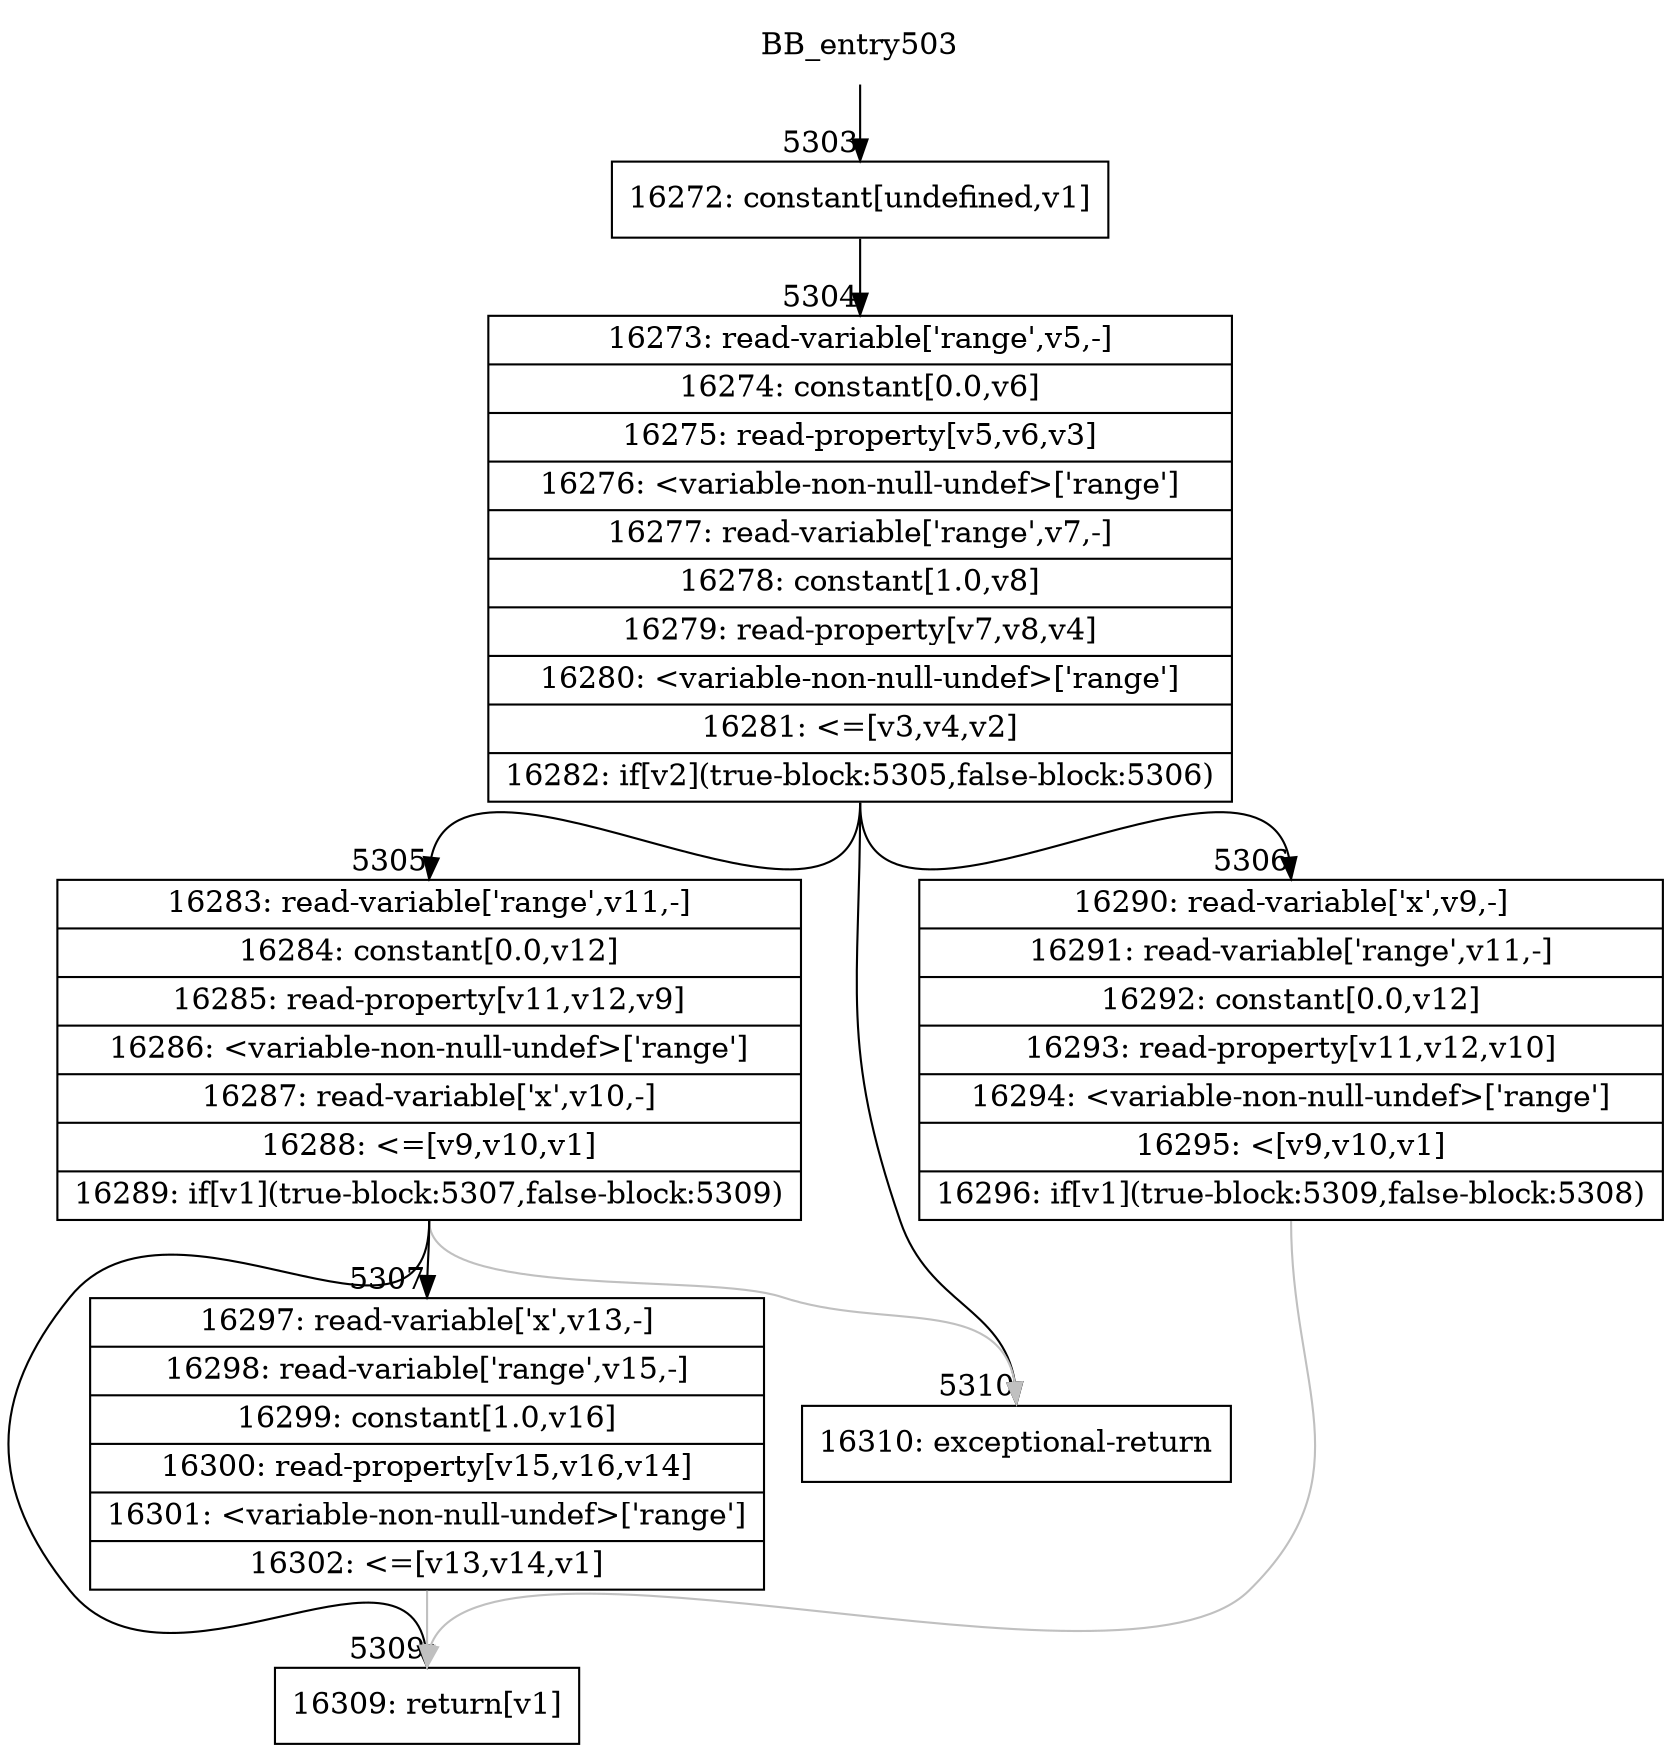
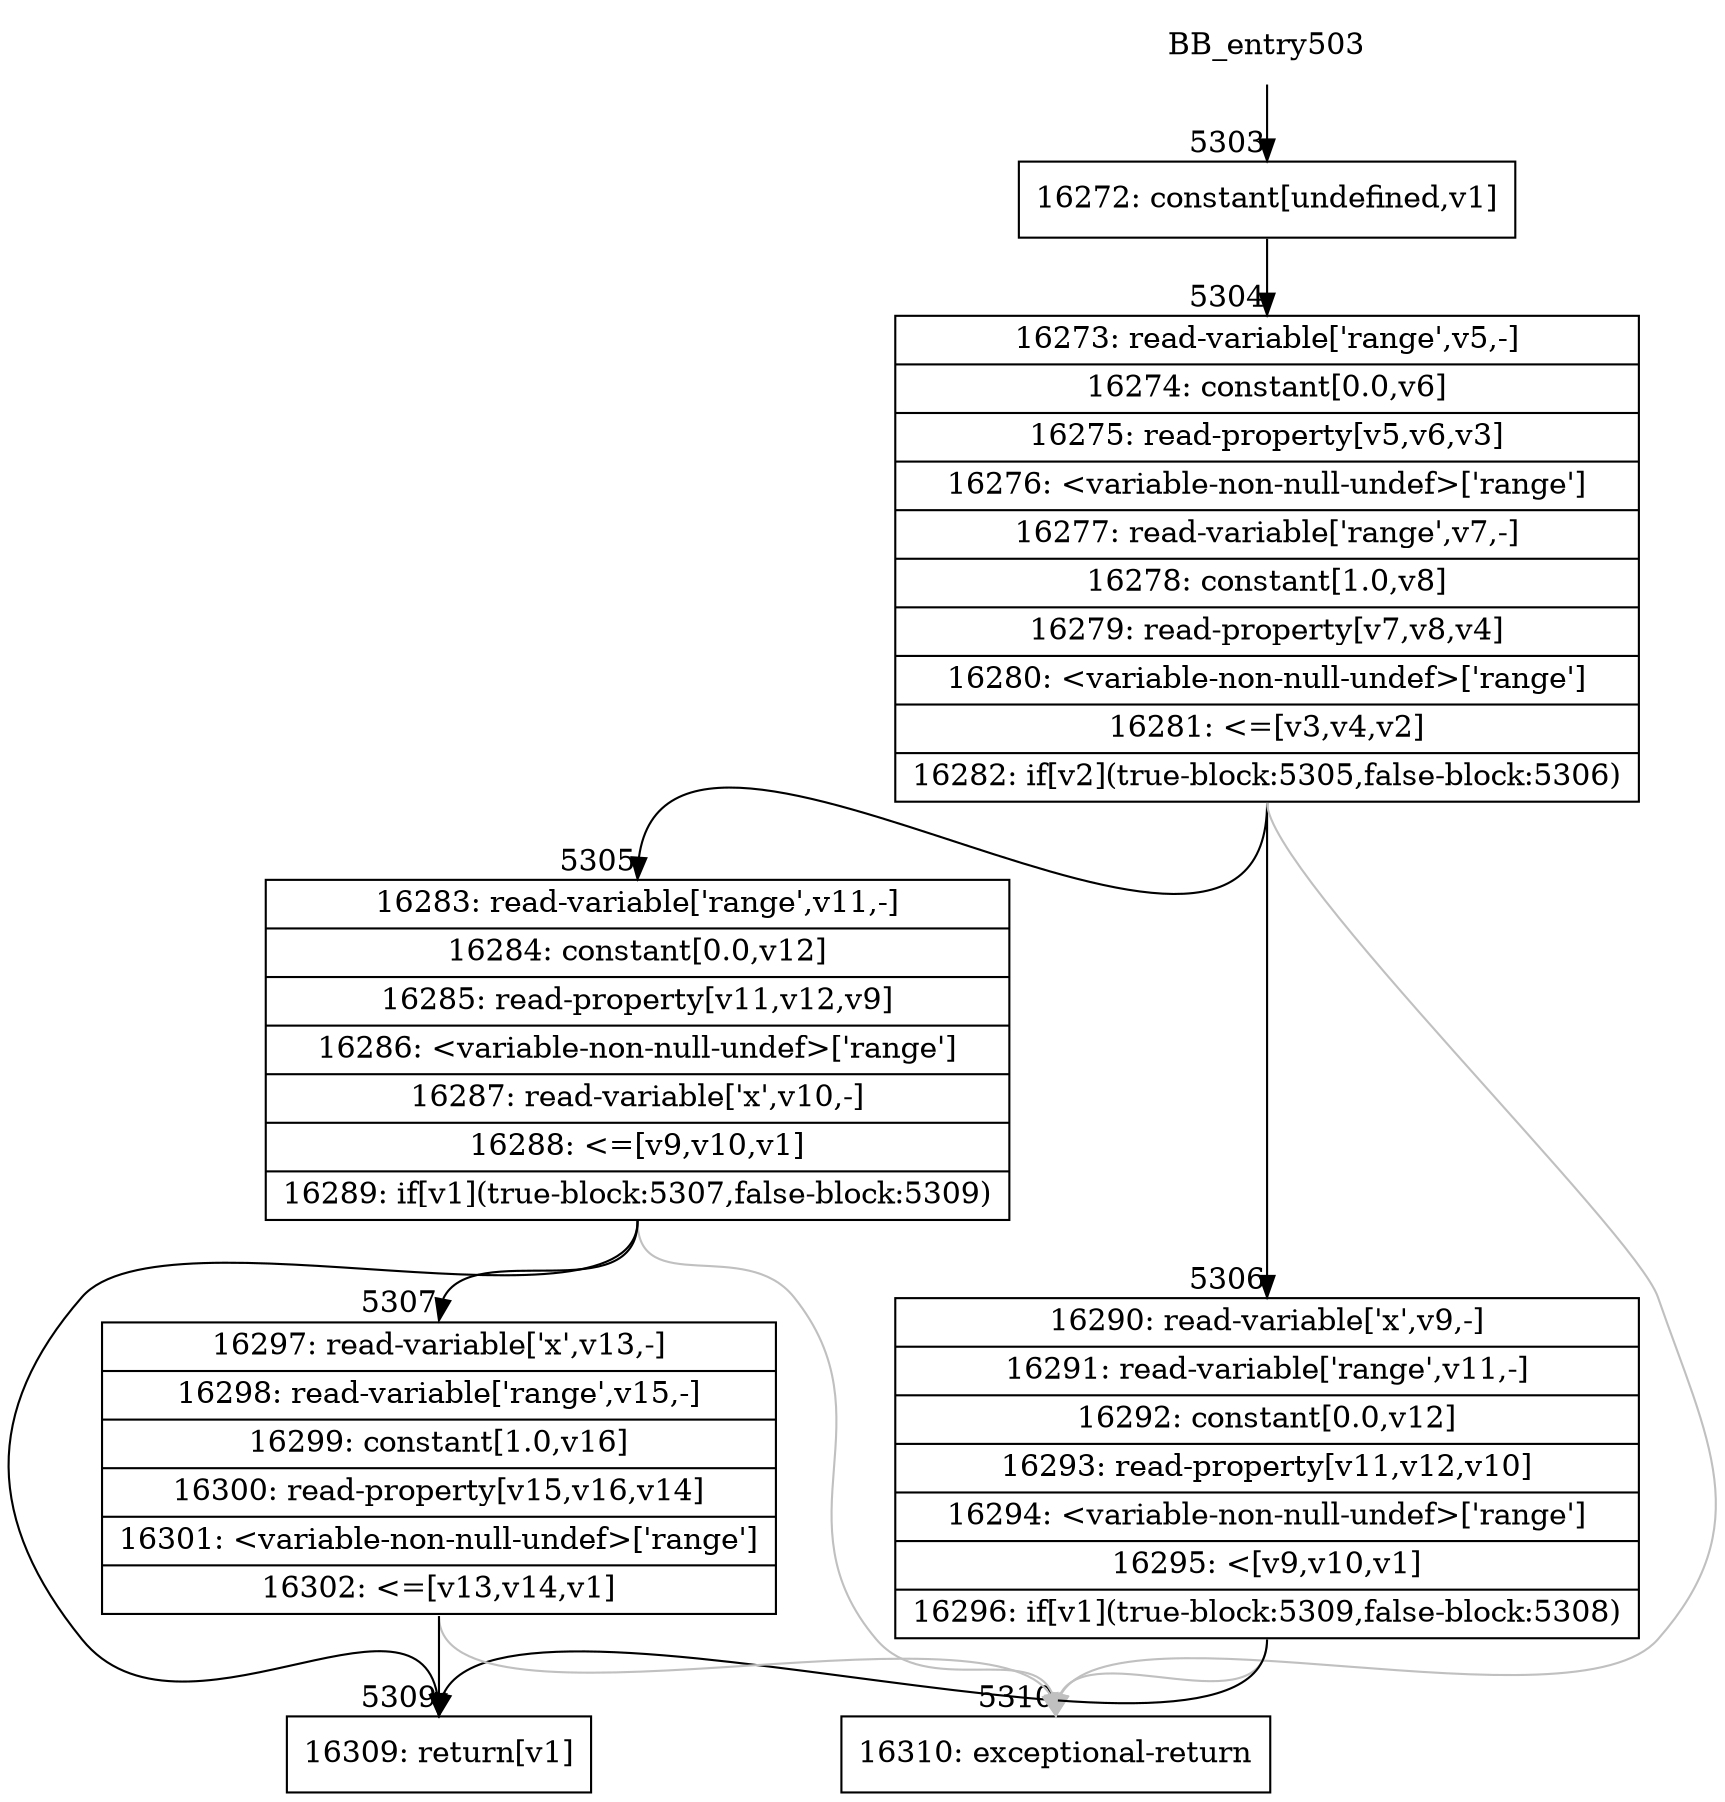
edge "16273: read-variable['range',v5,-]" -> "16310: exceptional-return": color black -> gray
edge "16297: read-variable['x',v13,-]" -> "16309: return[v1]": color gray -> black
edge "16290: read-variable['x',v9,-]" -> "16309: return[v1]": color gray -> black
edge "16297: read-variable['x',v13,-]" -> "16310: exceptional-return": added
edge "16290: read-variable['x',v9,-]" -> "16310: exceptional-return": added
